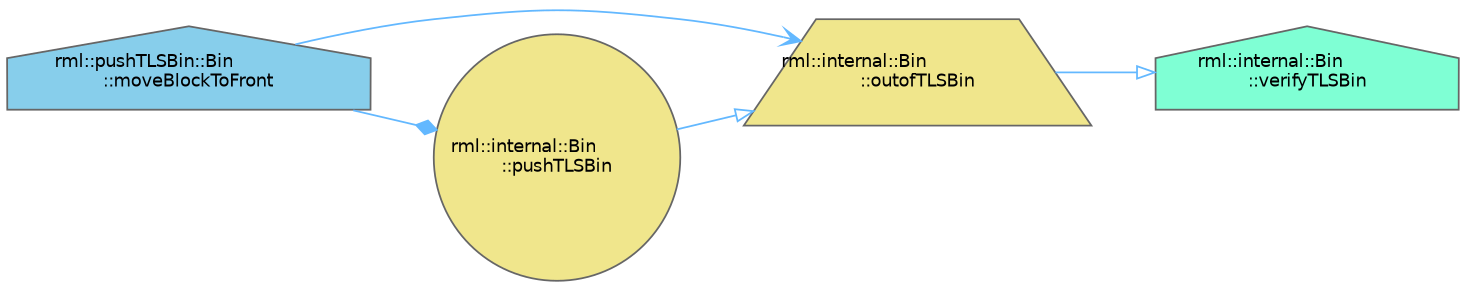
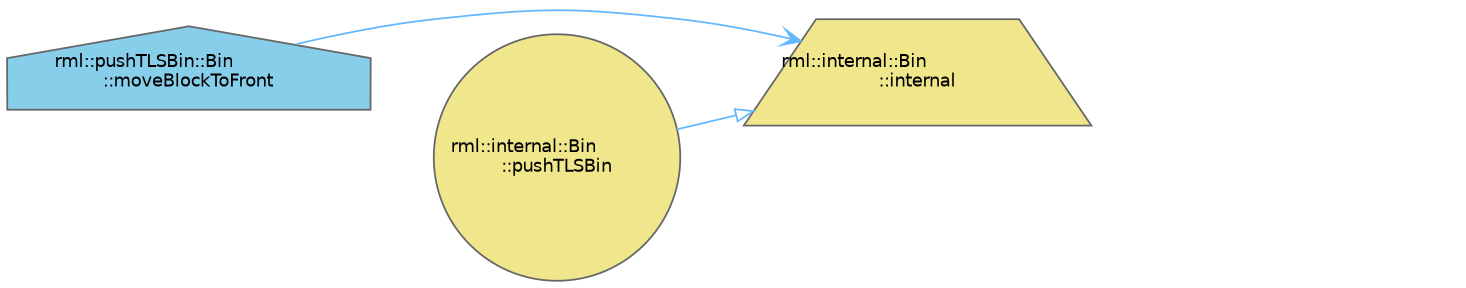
node "rml::internal::Bin ::outofTLSBin": label "rml::internal::Bin ::outofTLSBin" -> "rml::internal::Bin ::internal"
node "rml::internal::Bin ::verifyTLSBin": removed
edge "rml::pushTLSBin::Bin ::moveBlockToFront" -> "rml::internal::Bin ::pushTLSBin": removed
